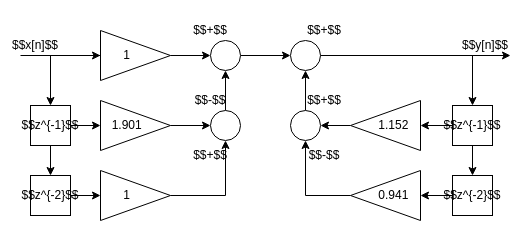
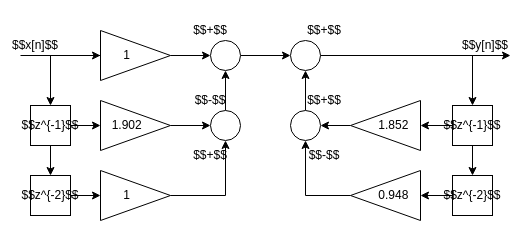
node "1.901": label "1.901" -> "1.902"
node "1.152": label "1.152" -> "1.852"
node "0.941": label "0.941" -> "0.948"
